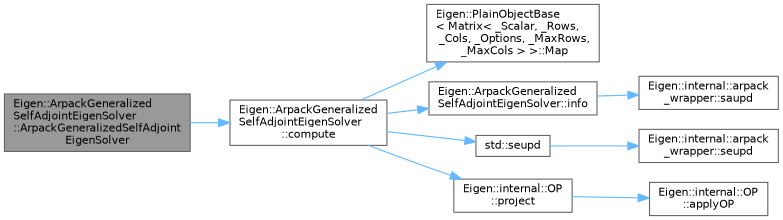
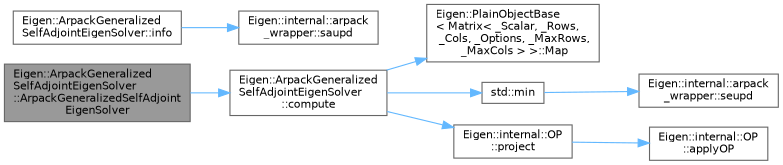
edge "Eigen::ArpackGeneralized SelfAdjointEigenSolver ::compute" -> "Eigen::ArpackGeneralized SelfAdjointEigenSolver::info": removed
node "std::seupd": label "std::seupd" -> "std::min"
